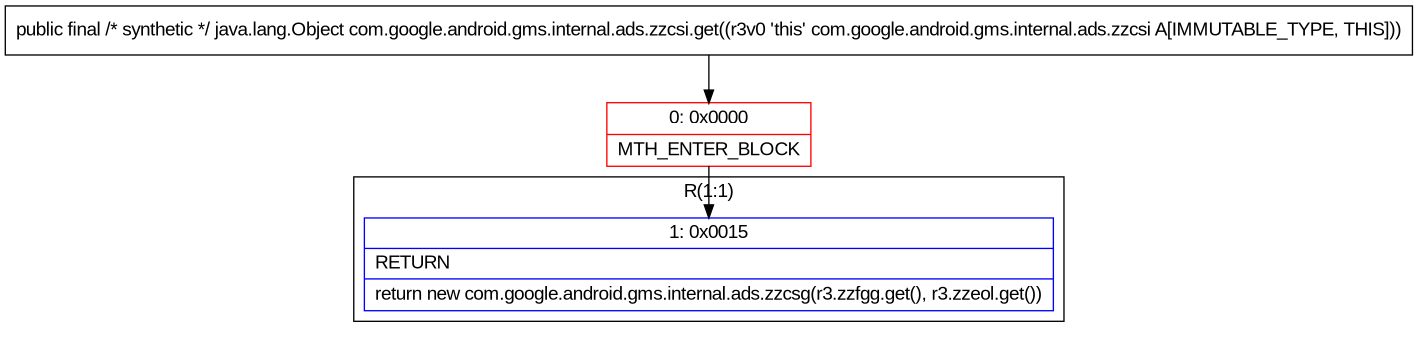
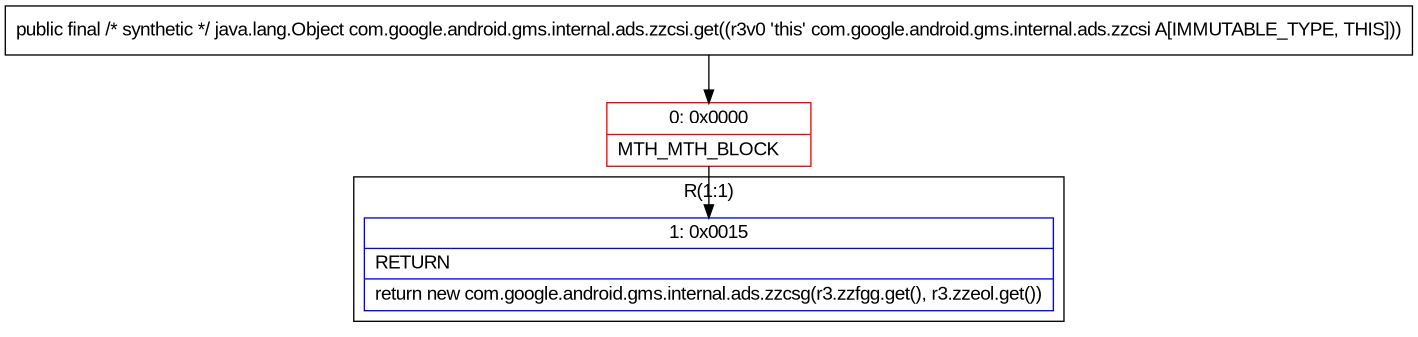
node "0: 0x0000": text "MTH_ENTER_BLOCK" -> "MTH_MTH_BLOCK"
